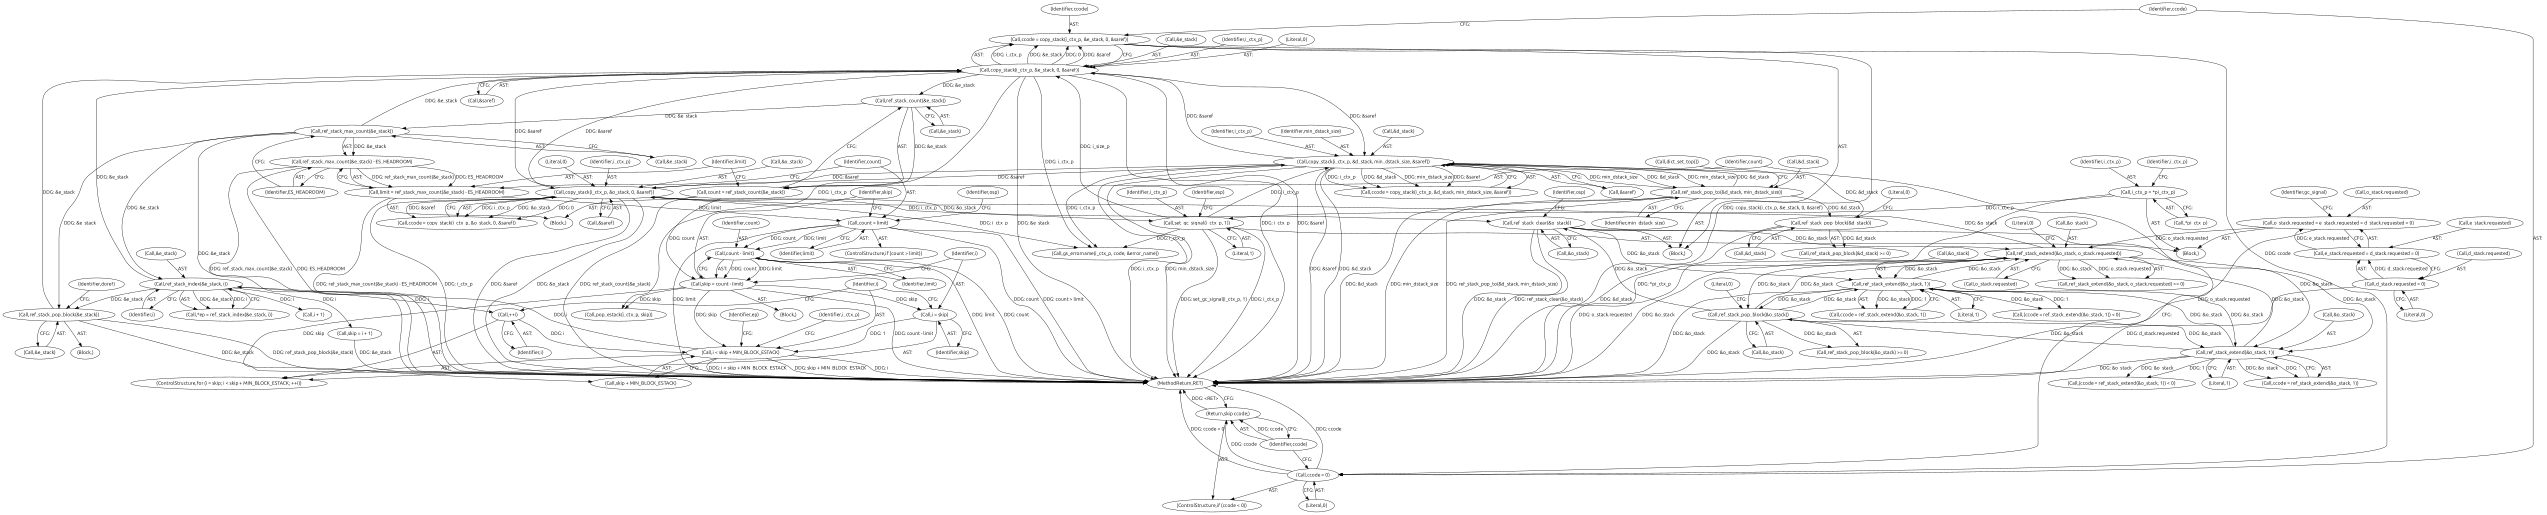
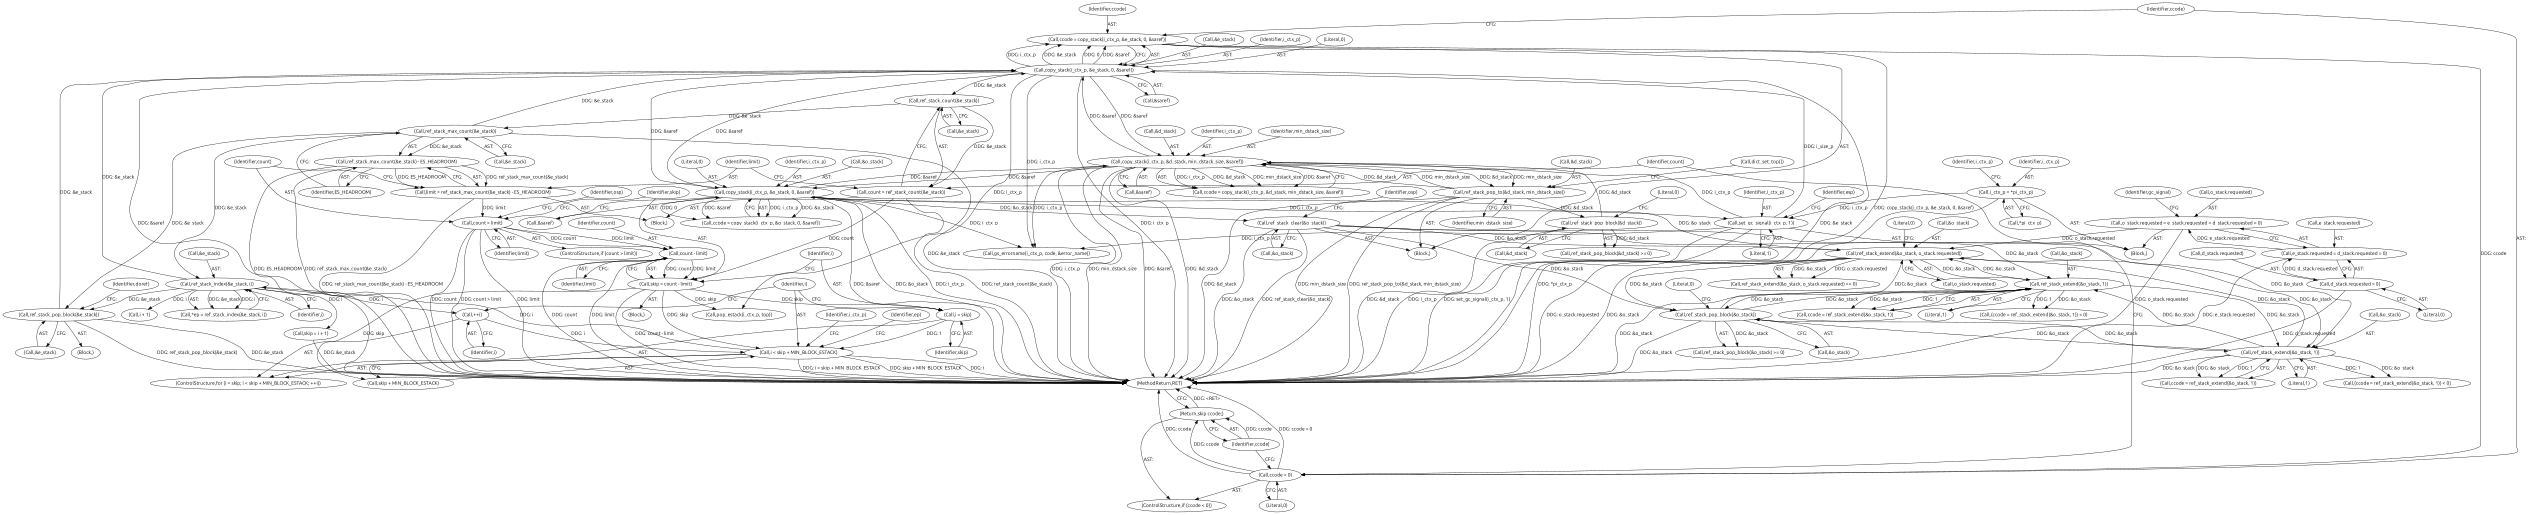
edge "(Call,ref_stack_pop_block(&o_stack))" -> "(Call,ref_stack_clear(&o_stack))": reversed
node "(Call,pop_estack(i_ctx_p, skip))": label "(Call,pop_estack(i_ctx_p, skip))" -> "(Call,pop_estack(i_ctx_p, top))"
edge "(Call,e_stack.requested = d_stack.requested = 0)" -> "(MethodReturn,RET)": added, label "DDG: e_stack.requested"
